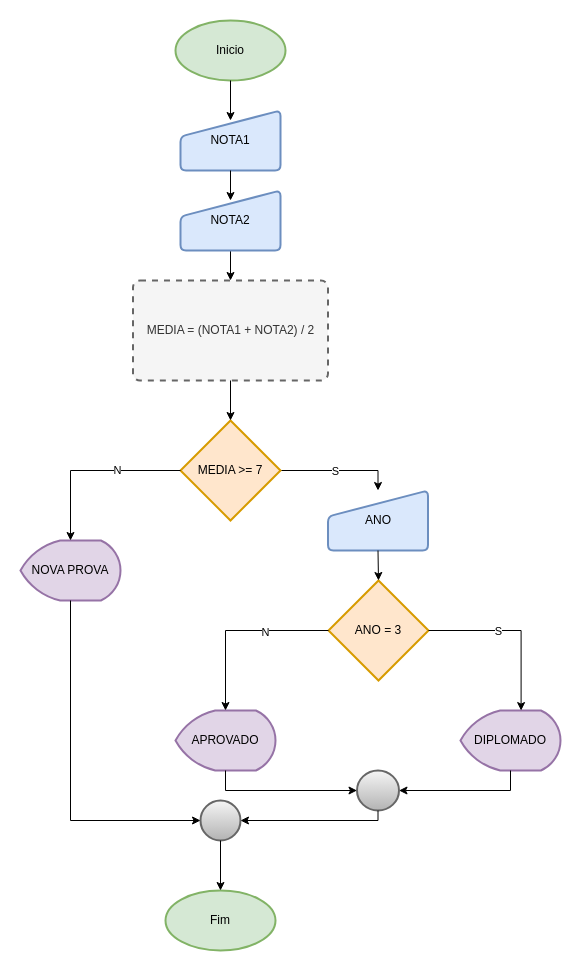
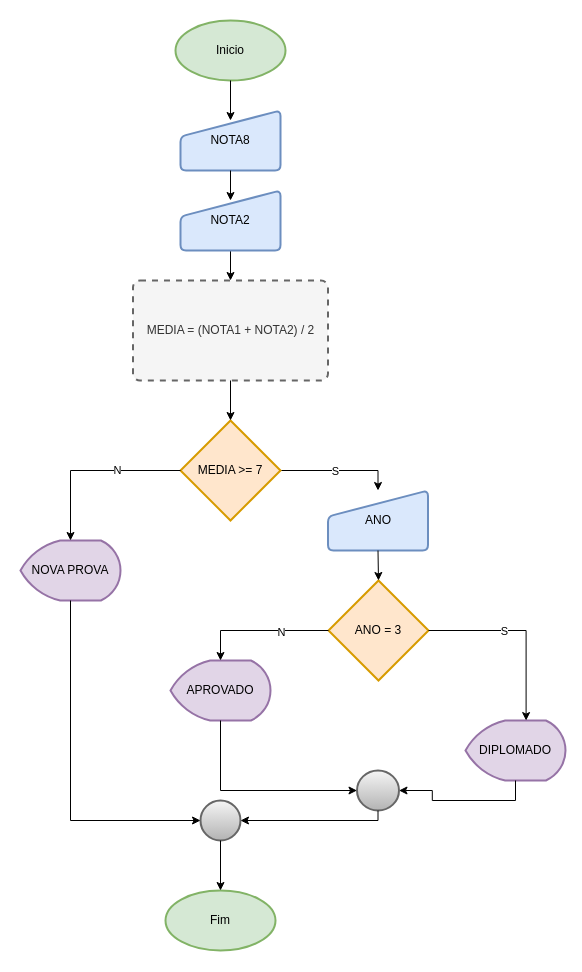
node "NOTA1": label "NOTA1" -> "NOTA8"
node "APROVADO": moved (226, 741) -> (221, 691)
node "DIPLOMADO": moved (511, 741) -> (516, 751)
